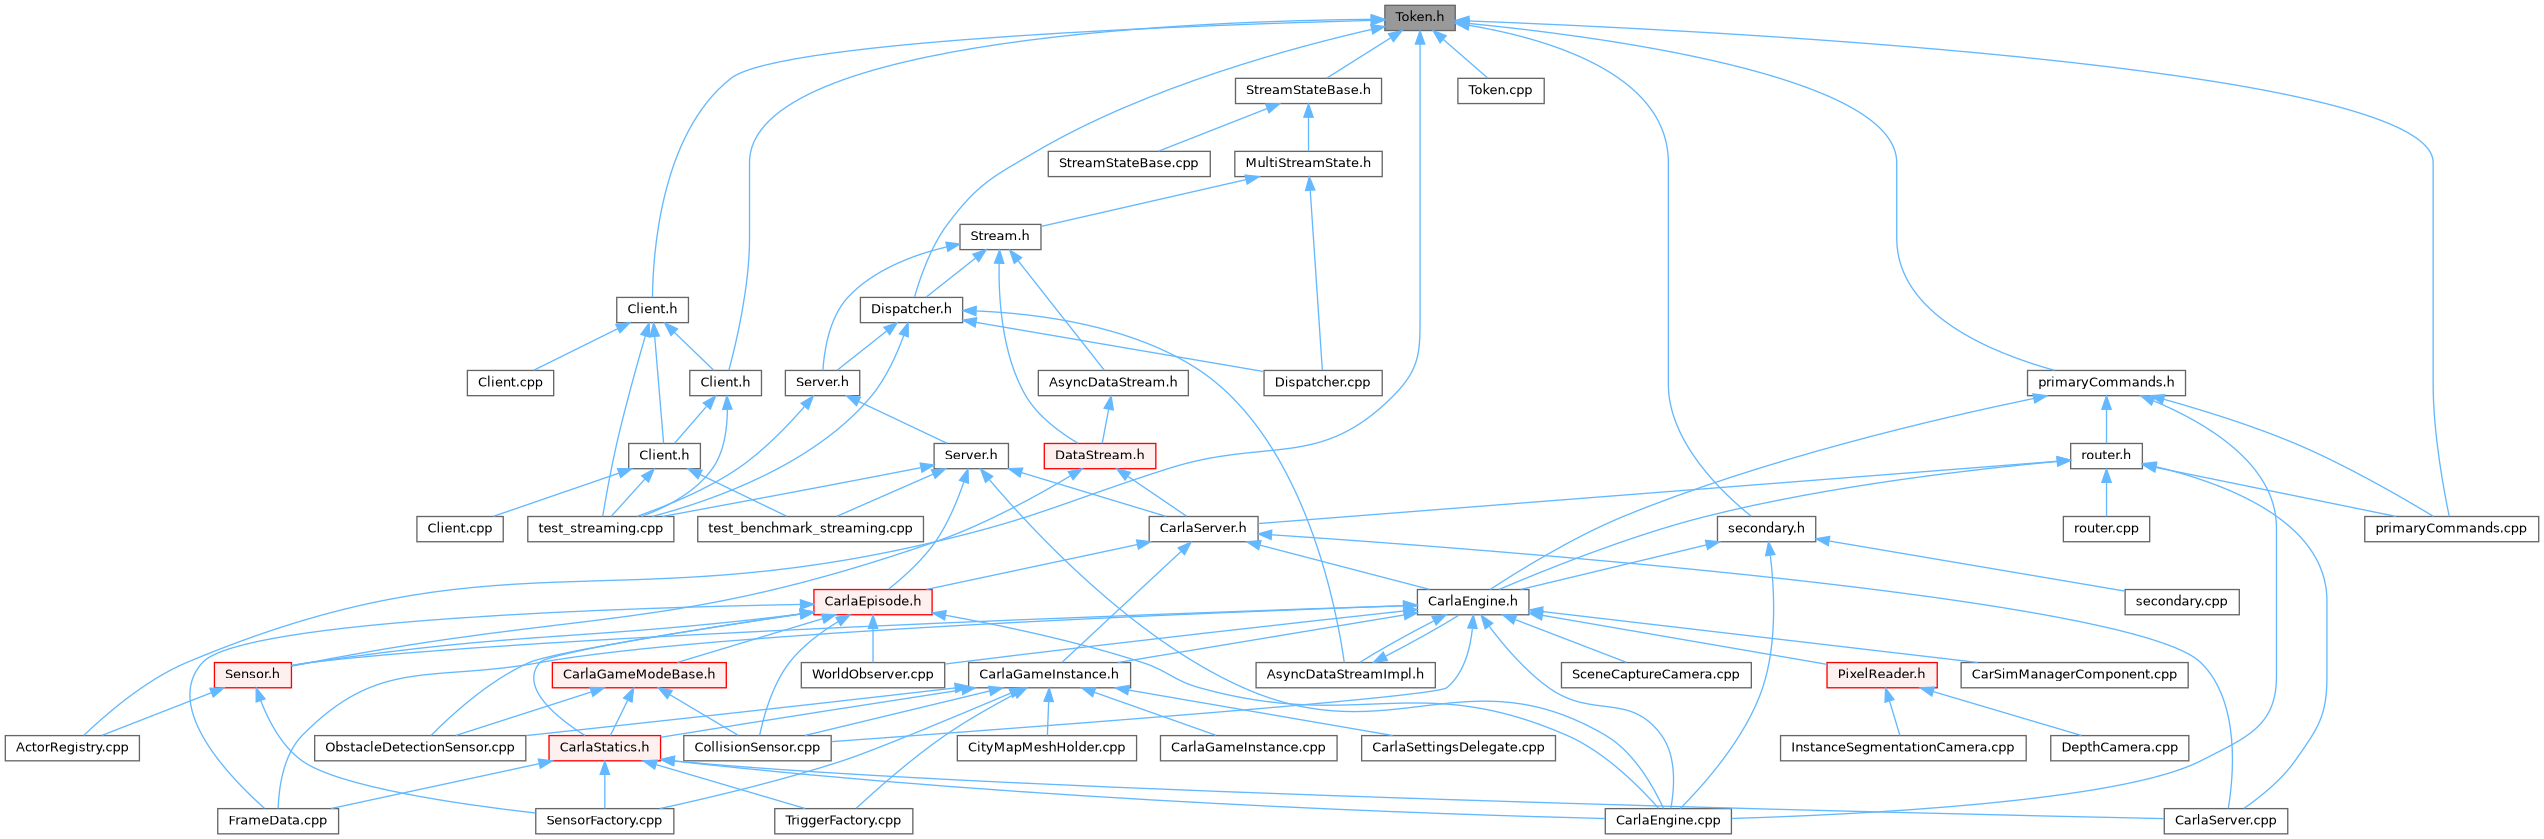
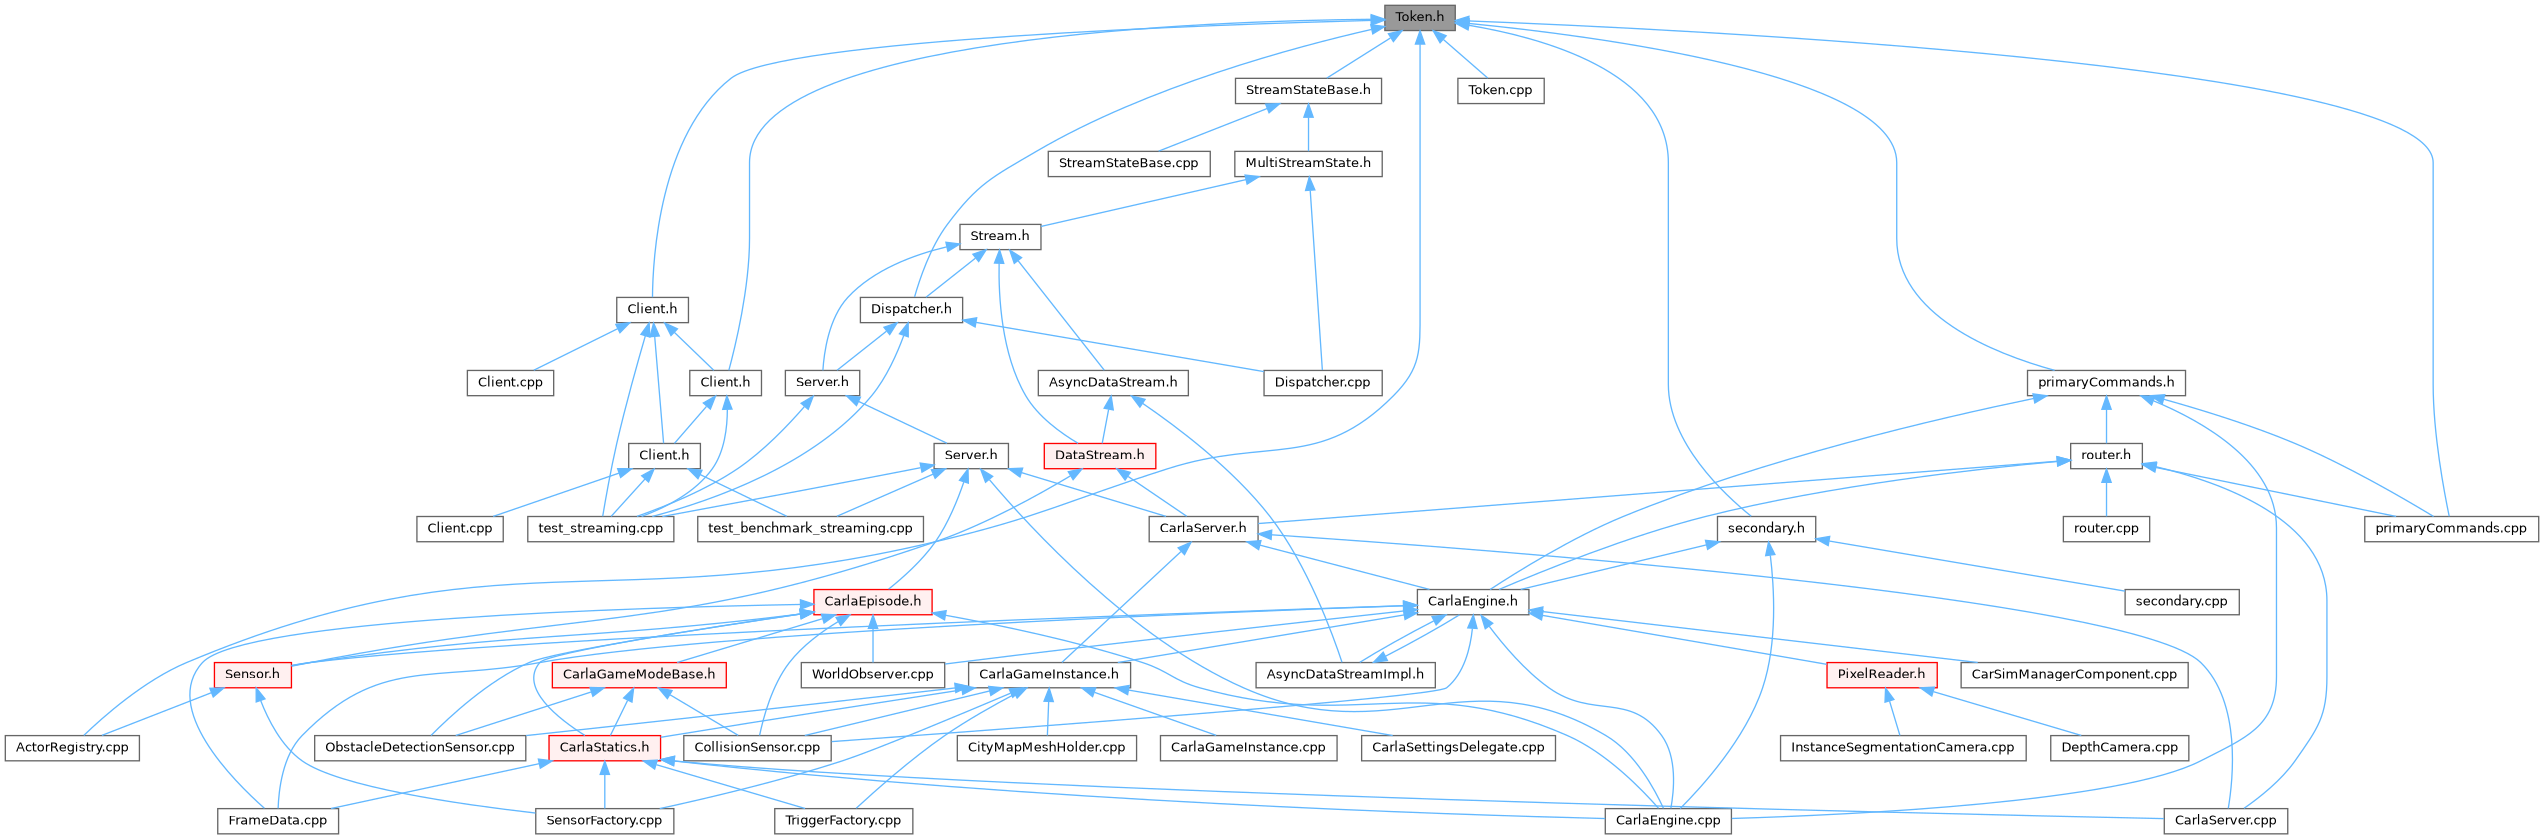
edge "AsyncDataStreamImpl.h" -> "Dispatcher.h": now "AsyncDataStreamImpl.h" -> "AsyncDataStream.h"
edge "CarlaEpisode.h" -> "CarlaServer.h": removed
node "SceneCaptureCamera.cpp": removed
